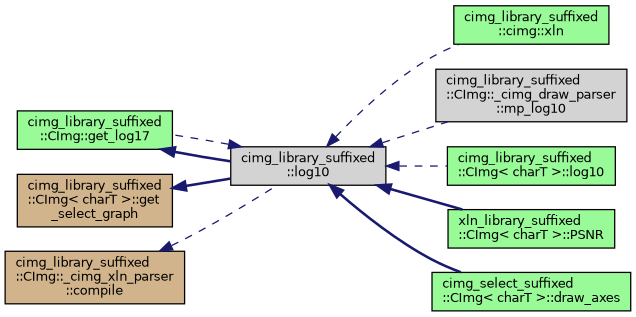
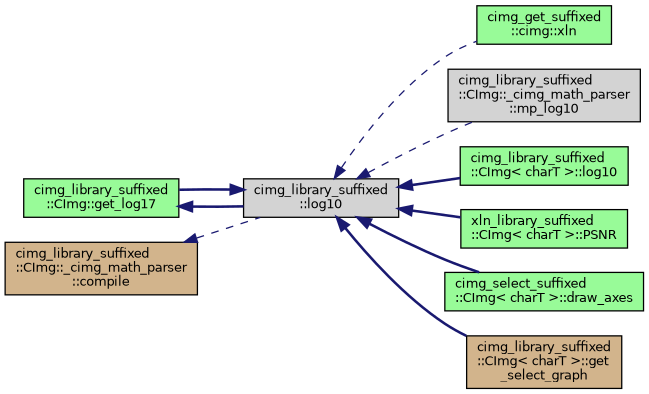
node "cimg_library_suffixed ::cimg::xln": label "cimg_library_suffixed ::cimg::xln" -> "cimg_get_suffixed ::cimg::xln"
node "cimg_library_suffixed ::CImg::_cimg_draw_parser ::mp_log10": label "cimg_library_suffixed ::CImg::_cimg_draw_parser ::mp_log10" -> "cimg_library_suffixed ::CImg::_cimg_math_parser ::mp_log10"
edge "cimg_library_suffixed ::CImg::get_log17" -> "cimg_library_suffixed ::log10": style dashed -> bold
edge "cimg_library_suffixed ::CImg< charT >::log10" -> "cimg_library_suffixed ::log10": style dashed -> bold
edge "cimg_library_suffixed ::log10" -> "cimg_library_suffixed ::CImg< charT >::get _select_graph": reversed
node "cimg_library_suffixed ::CImg::_cimg_xln_parser ::compile": label "cimg_library_suffixed ::CImg::_cimg_xln_parser ::compile" -> "cimg_library_suffixed ::CImg::_cimg_math_parser ::compile"
